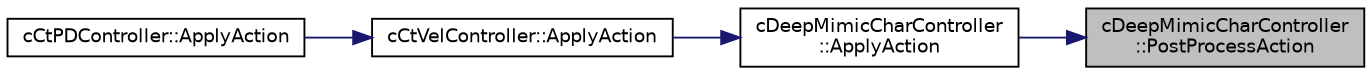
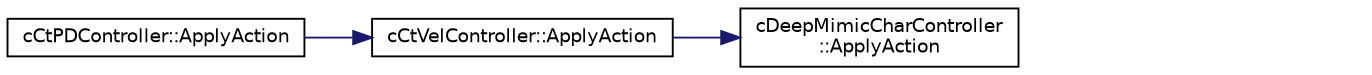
node "cDeepMimicCharController ::PostProcessAction": removed
